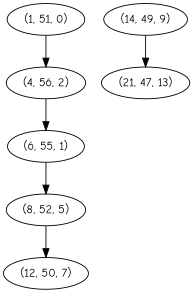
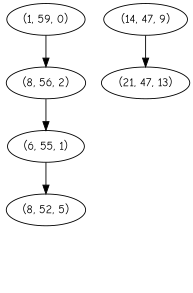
node "(1, 51, 0)": label "(1, 51, 0)" -> "(1, 59, 0)"
node "(14, 49, 9)": label "(14, 49, 9)" -> "(14, 47, 9)"
node "(4, 56, 2)": label "(4, 56, 2)" -> "(8, 56, 2)"
node "(12, 50, 7)": removed
